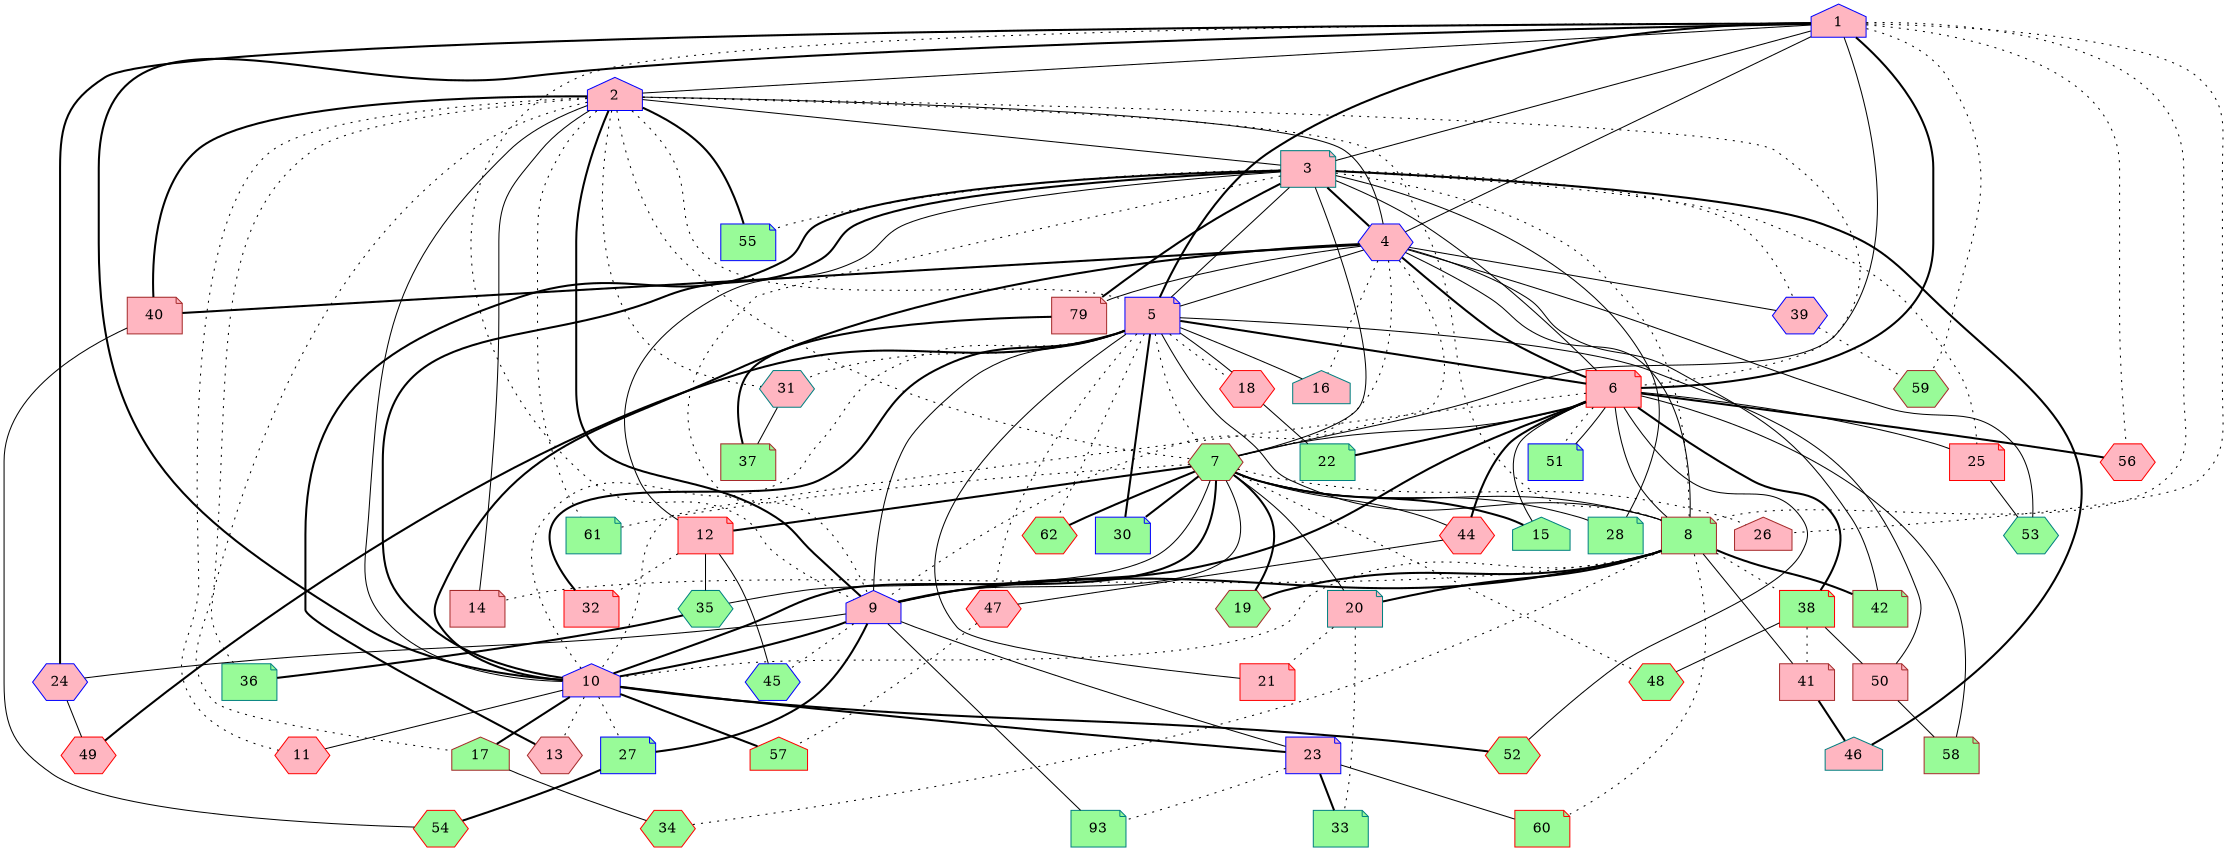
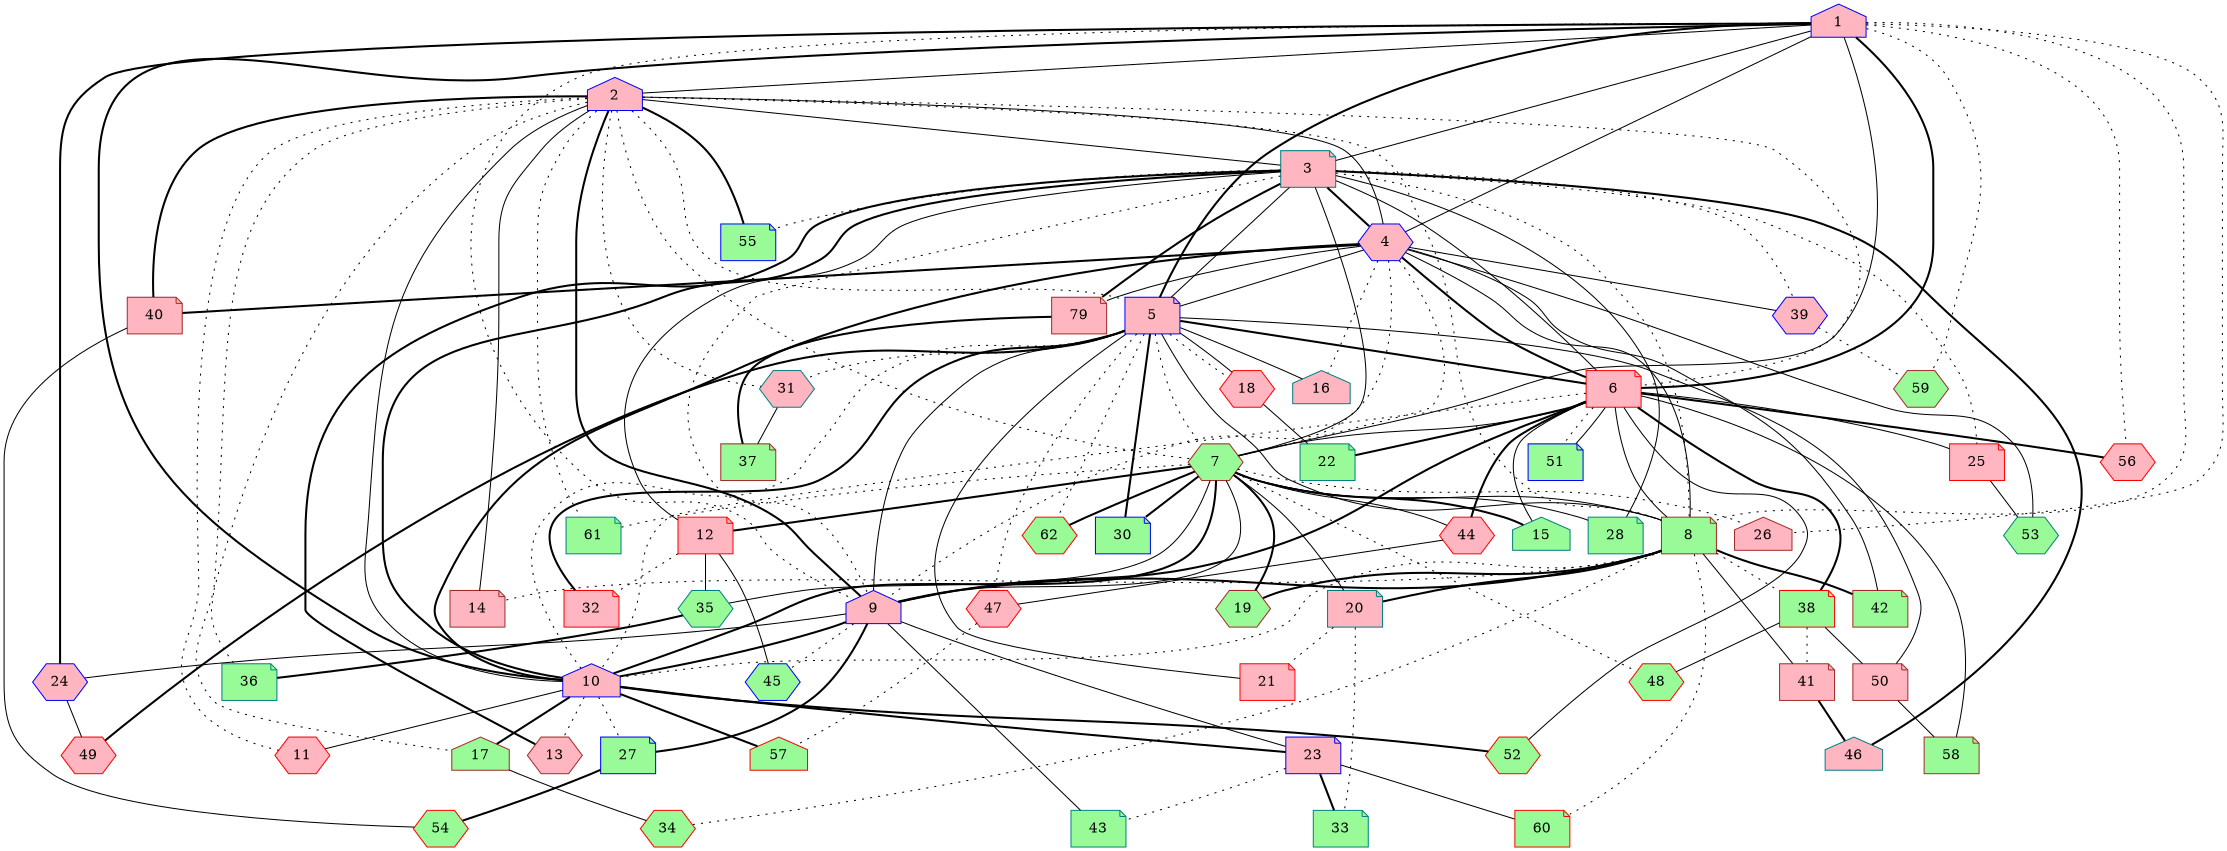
node "93": label "93" -> "43"
